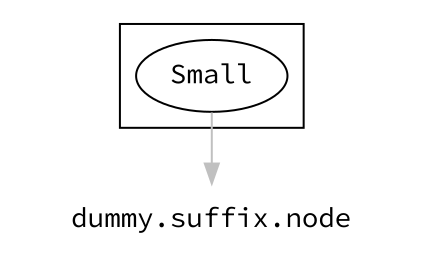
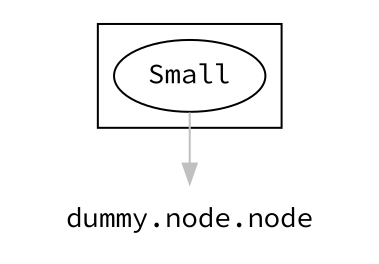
node "dummy.suffix.node": label "dummy.suffix.node" -> "dummy.node.node"
